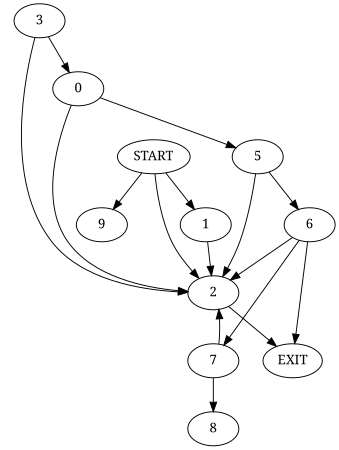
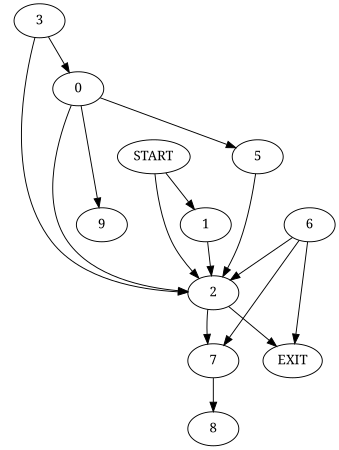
edge "5" -> "6": removed
edge "START" -> "9": now "0" -> "9"
edge "7" -> "2": reversed
